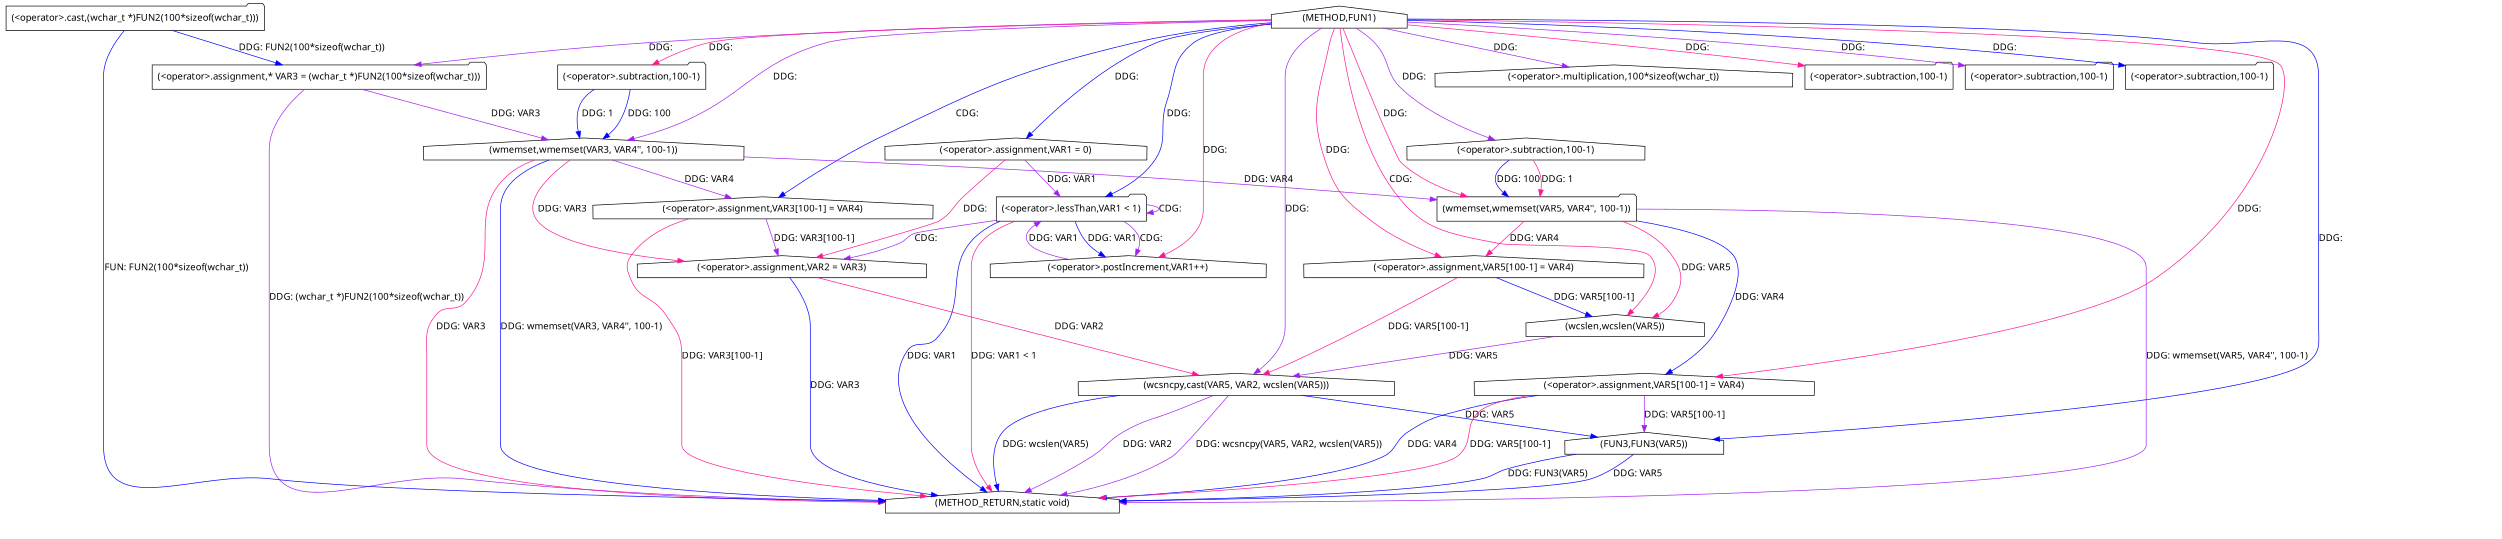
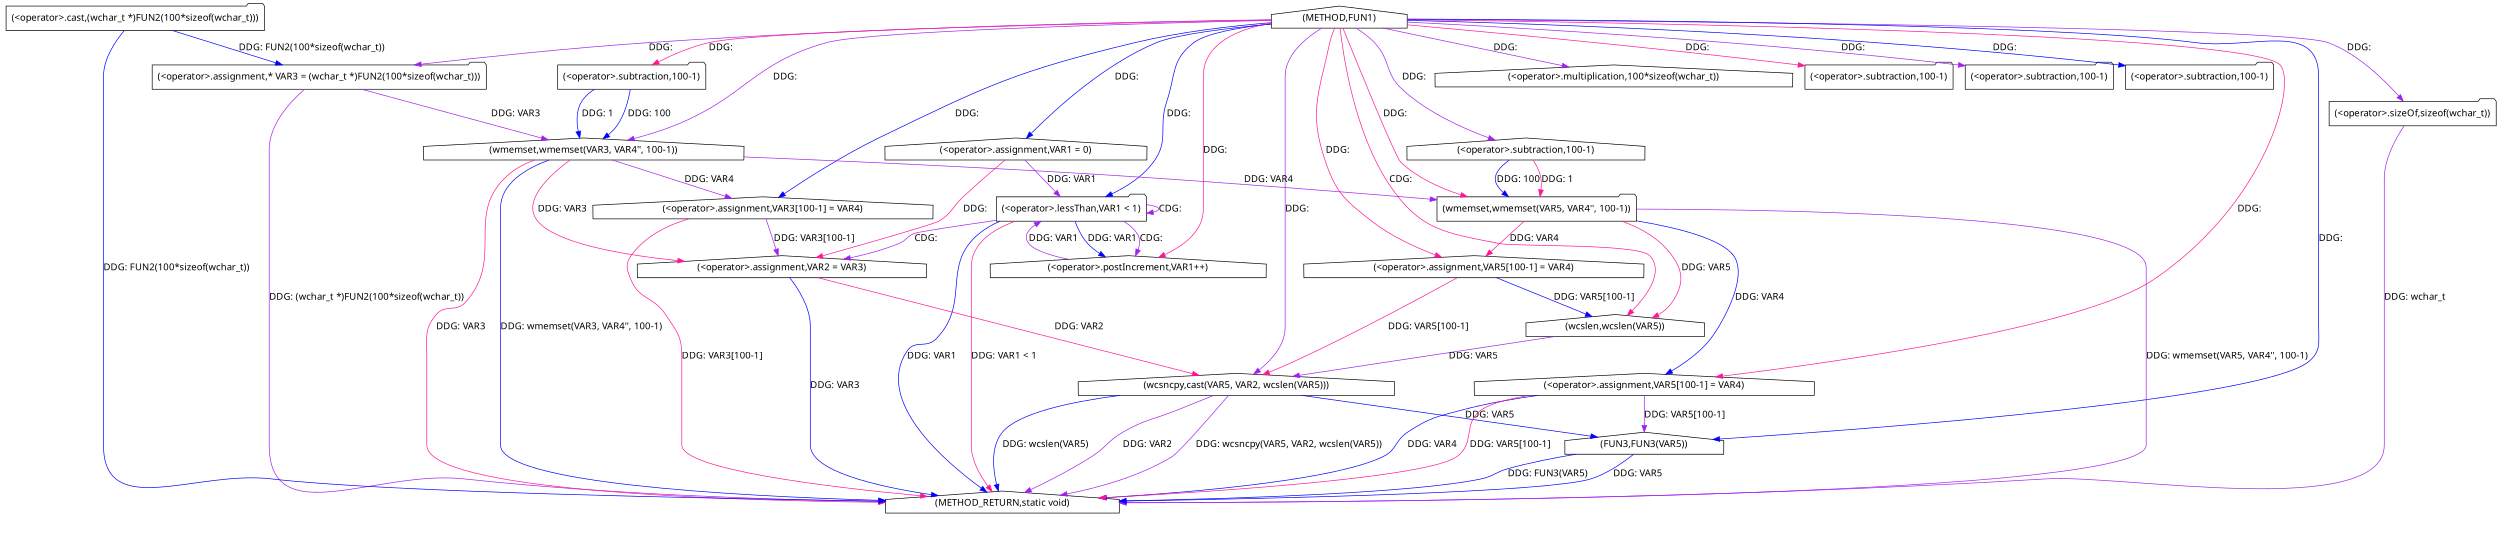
edge "(METHOD,FUN1)" -> "(<operator>.assignment,VAR3[100-1] = VAR4)": label "CDG: " -> "DDG: "
node "(<operator>.sizeOf,sizeof(wchar_t))": added
edge "(<operator>.cast,(wchar_t *)FUN2(100*sizeof(wchar_t)))" -> "(METHOD_RETURN,static void)": label "FUN: FUN2(100*sizeof(wchar_t))" -> "DDG: FUN2(100*sizeof(wchar_t))"
